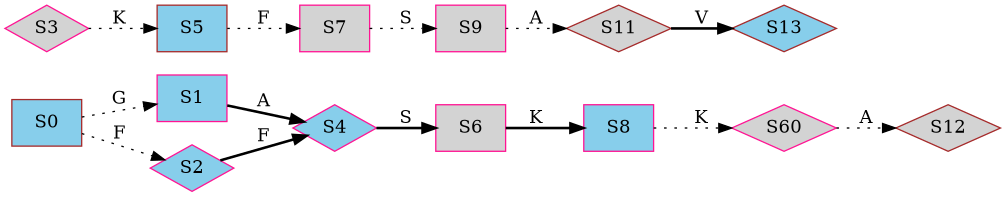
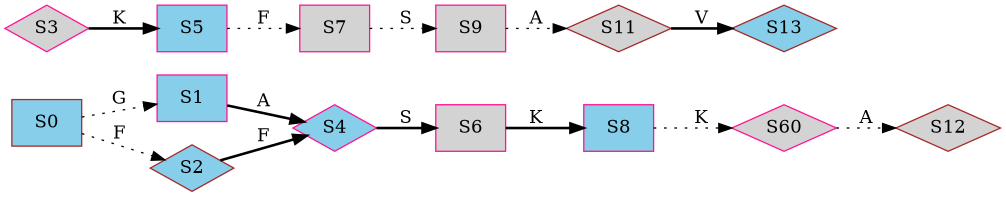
edge "S3" -> "S5": style dotted -> bold
node "S5": color brown -> deeppink
node "S2": color deeppink -> brown
